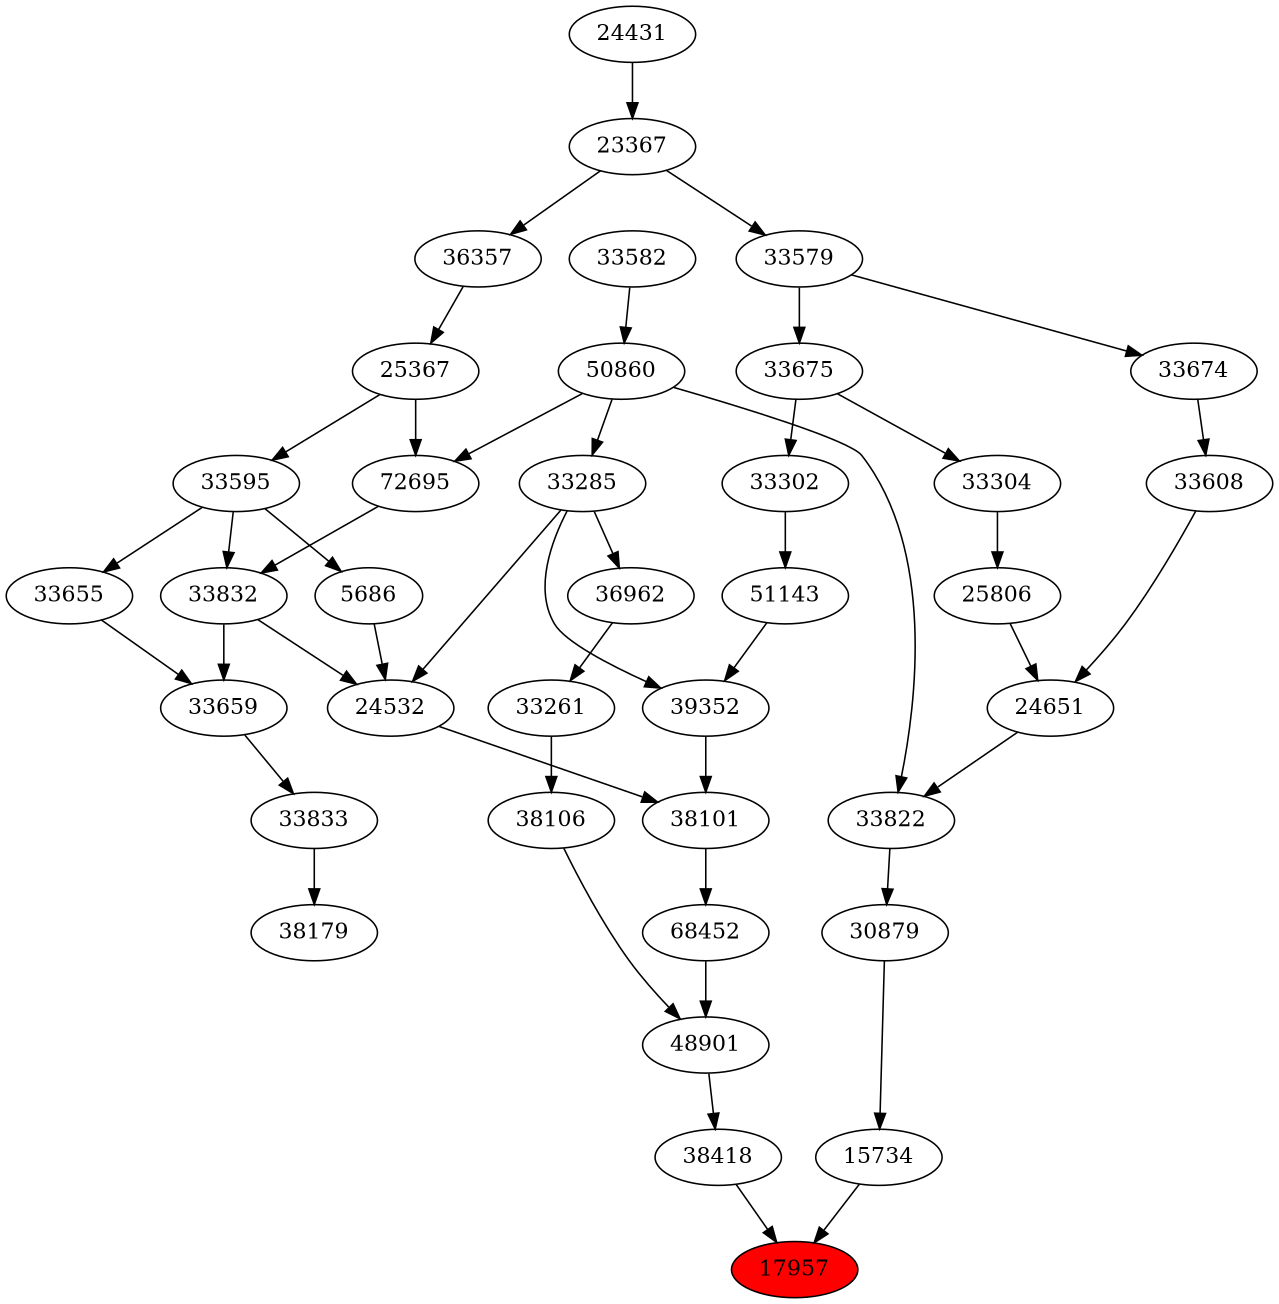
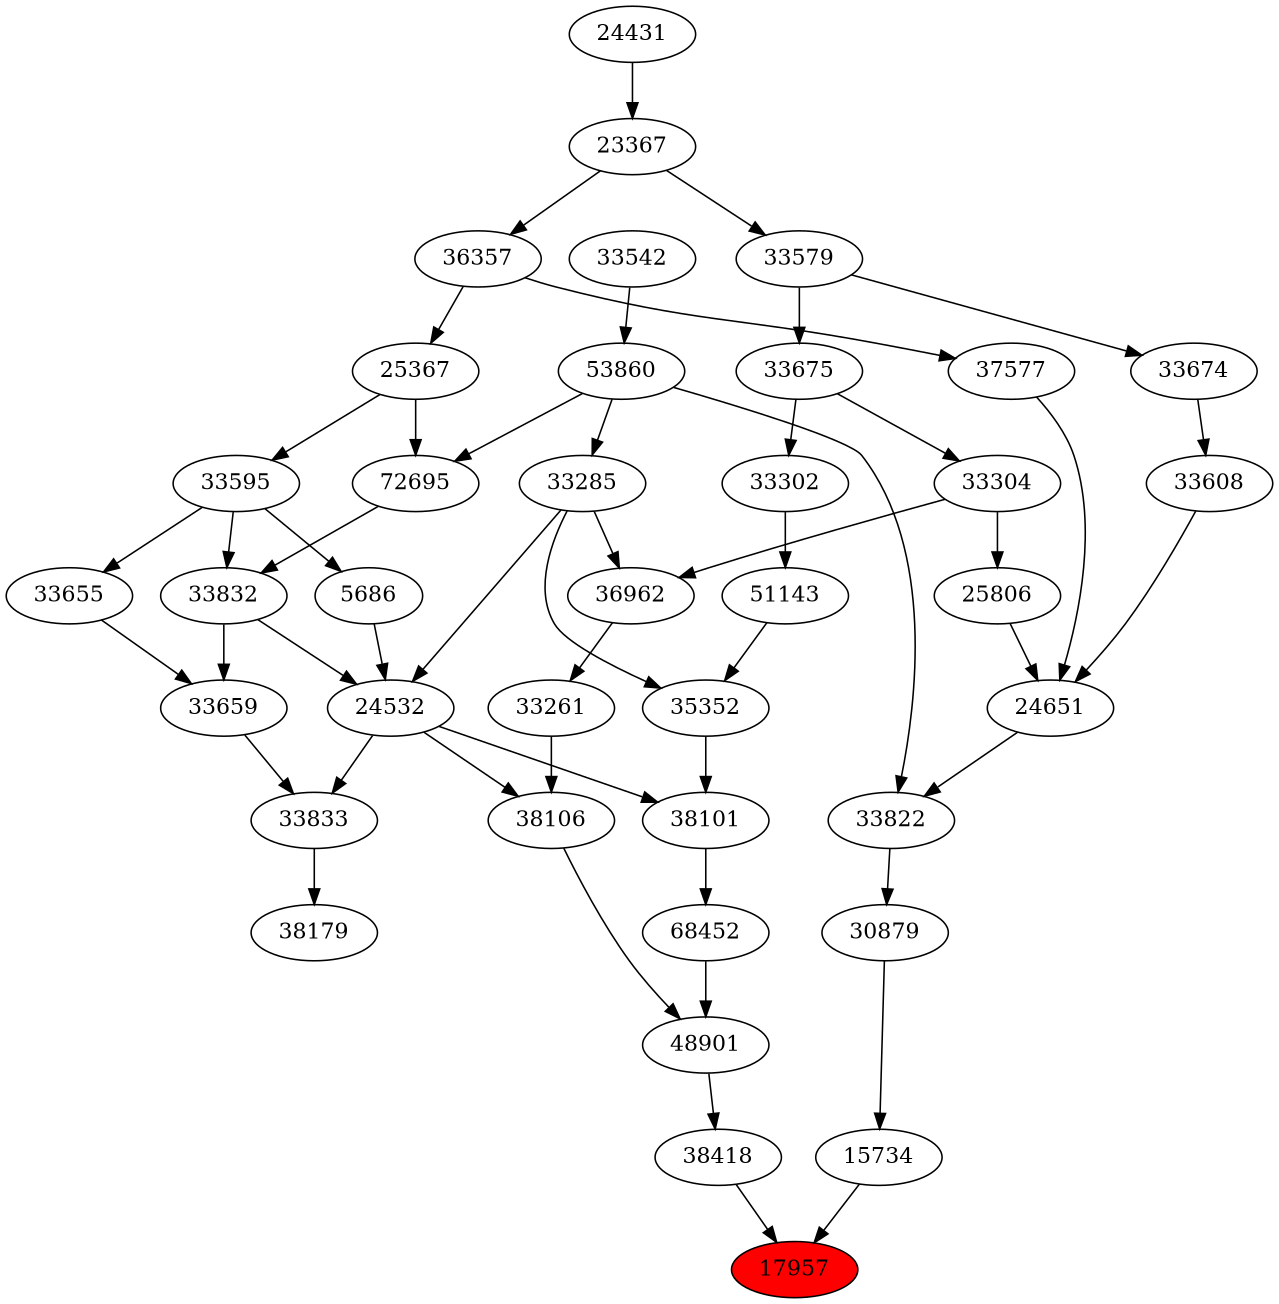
node "33582": label "33582" -> "33542"
node "50860": label "50860" -> "53860"
node "37577": added
edge "33304" -> "36962": added
node "39352": label "39352" -> "35352"
edge "24532" -> "33833": added
edge "24532" -> "38106": added
